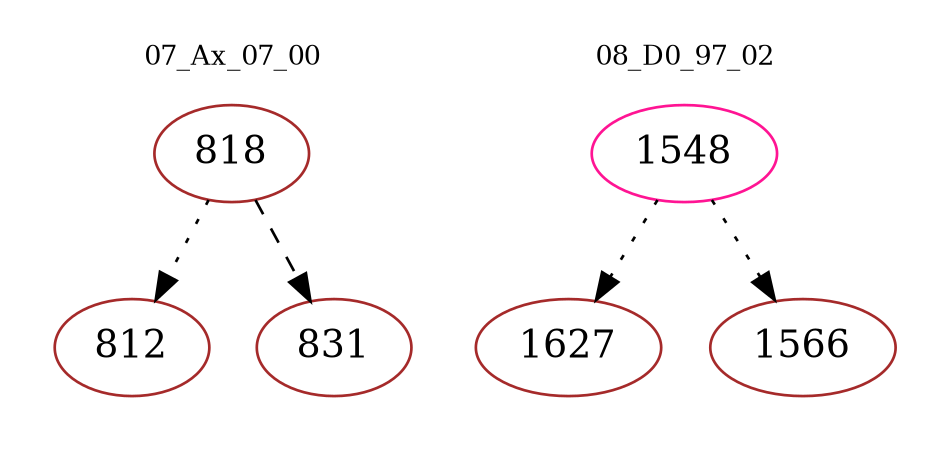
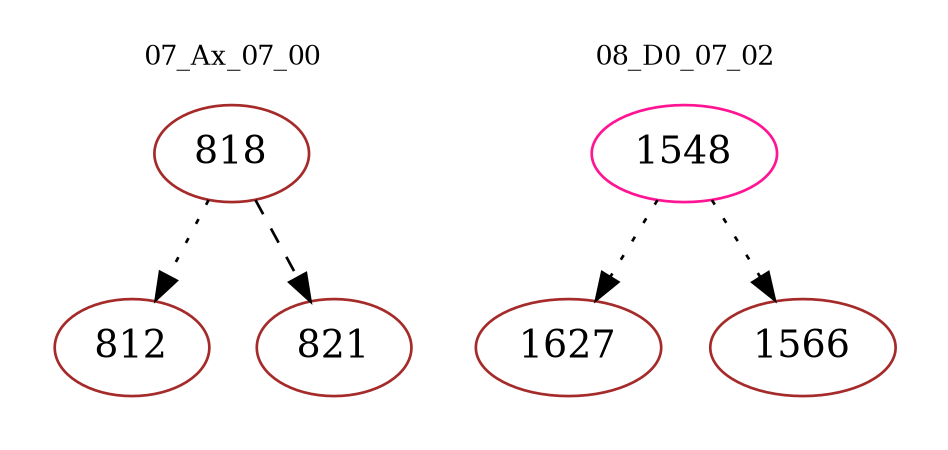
cluster "08_D0_97_02": label "08_D0_97_02" -> "08_D0_07_02"
node "831": label "831" -> "821"
